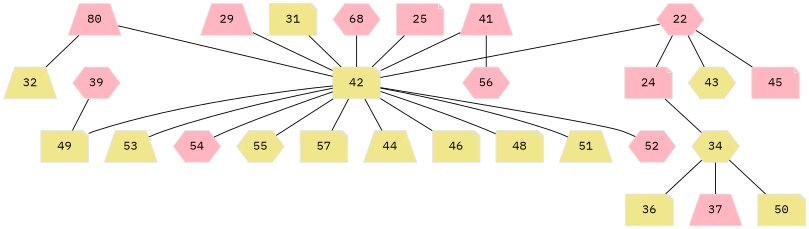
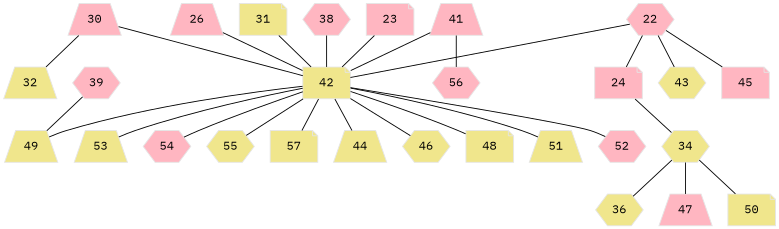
node "80": label "80" -> "30"
node "29": label "29" -> "26"
node "68": label "68" -> "38"
node "25": label "25" -> "23"
node "49": shape note -> trapezium
node "46": shape note -> hexagon
node "36": shape note -> hexagon
node "37": label "37" -> "47"
